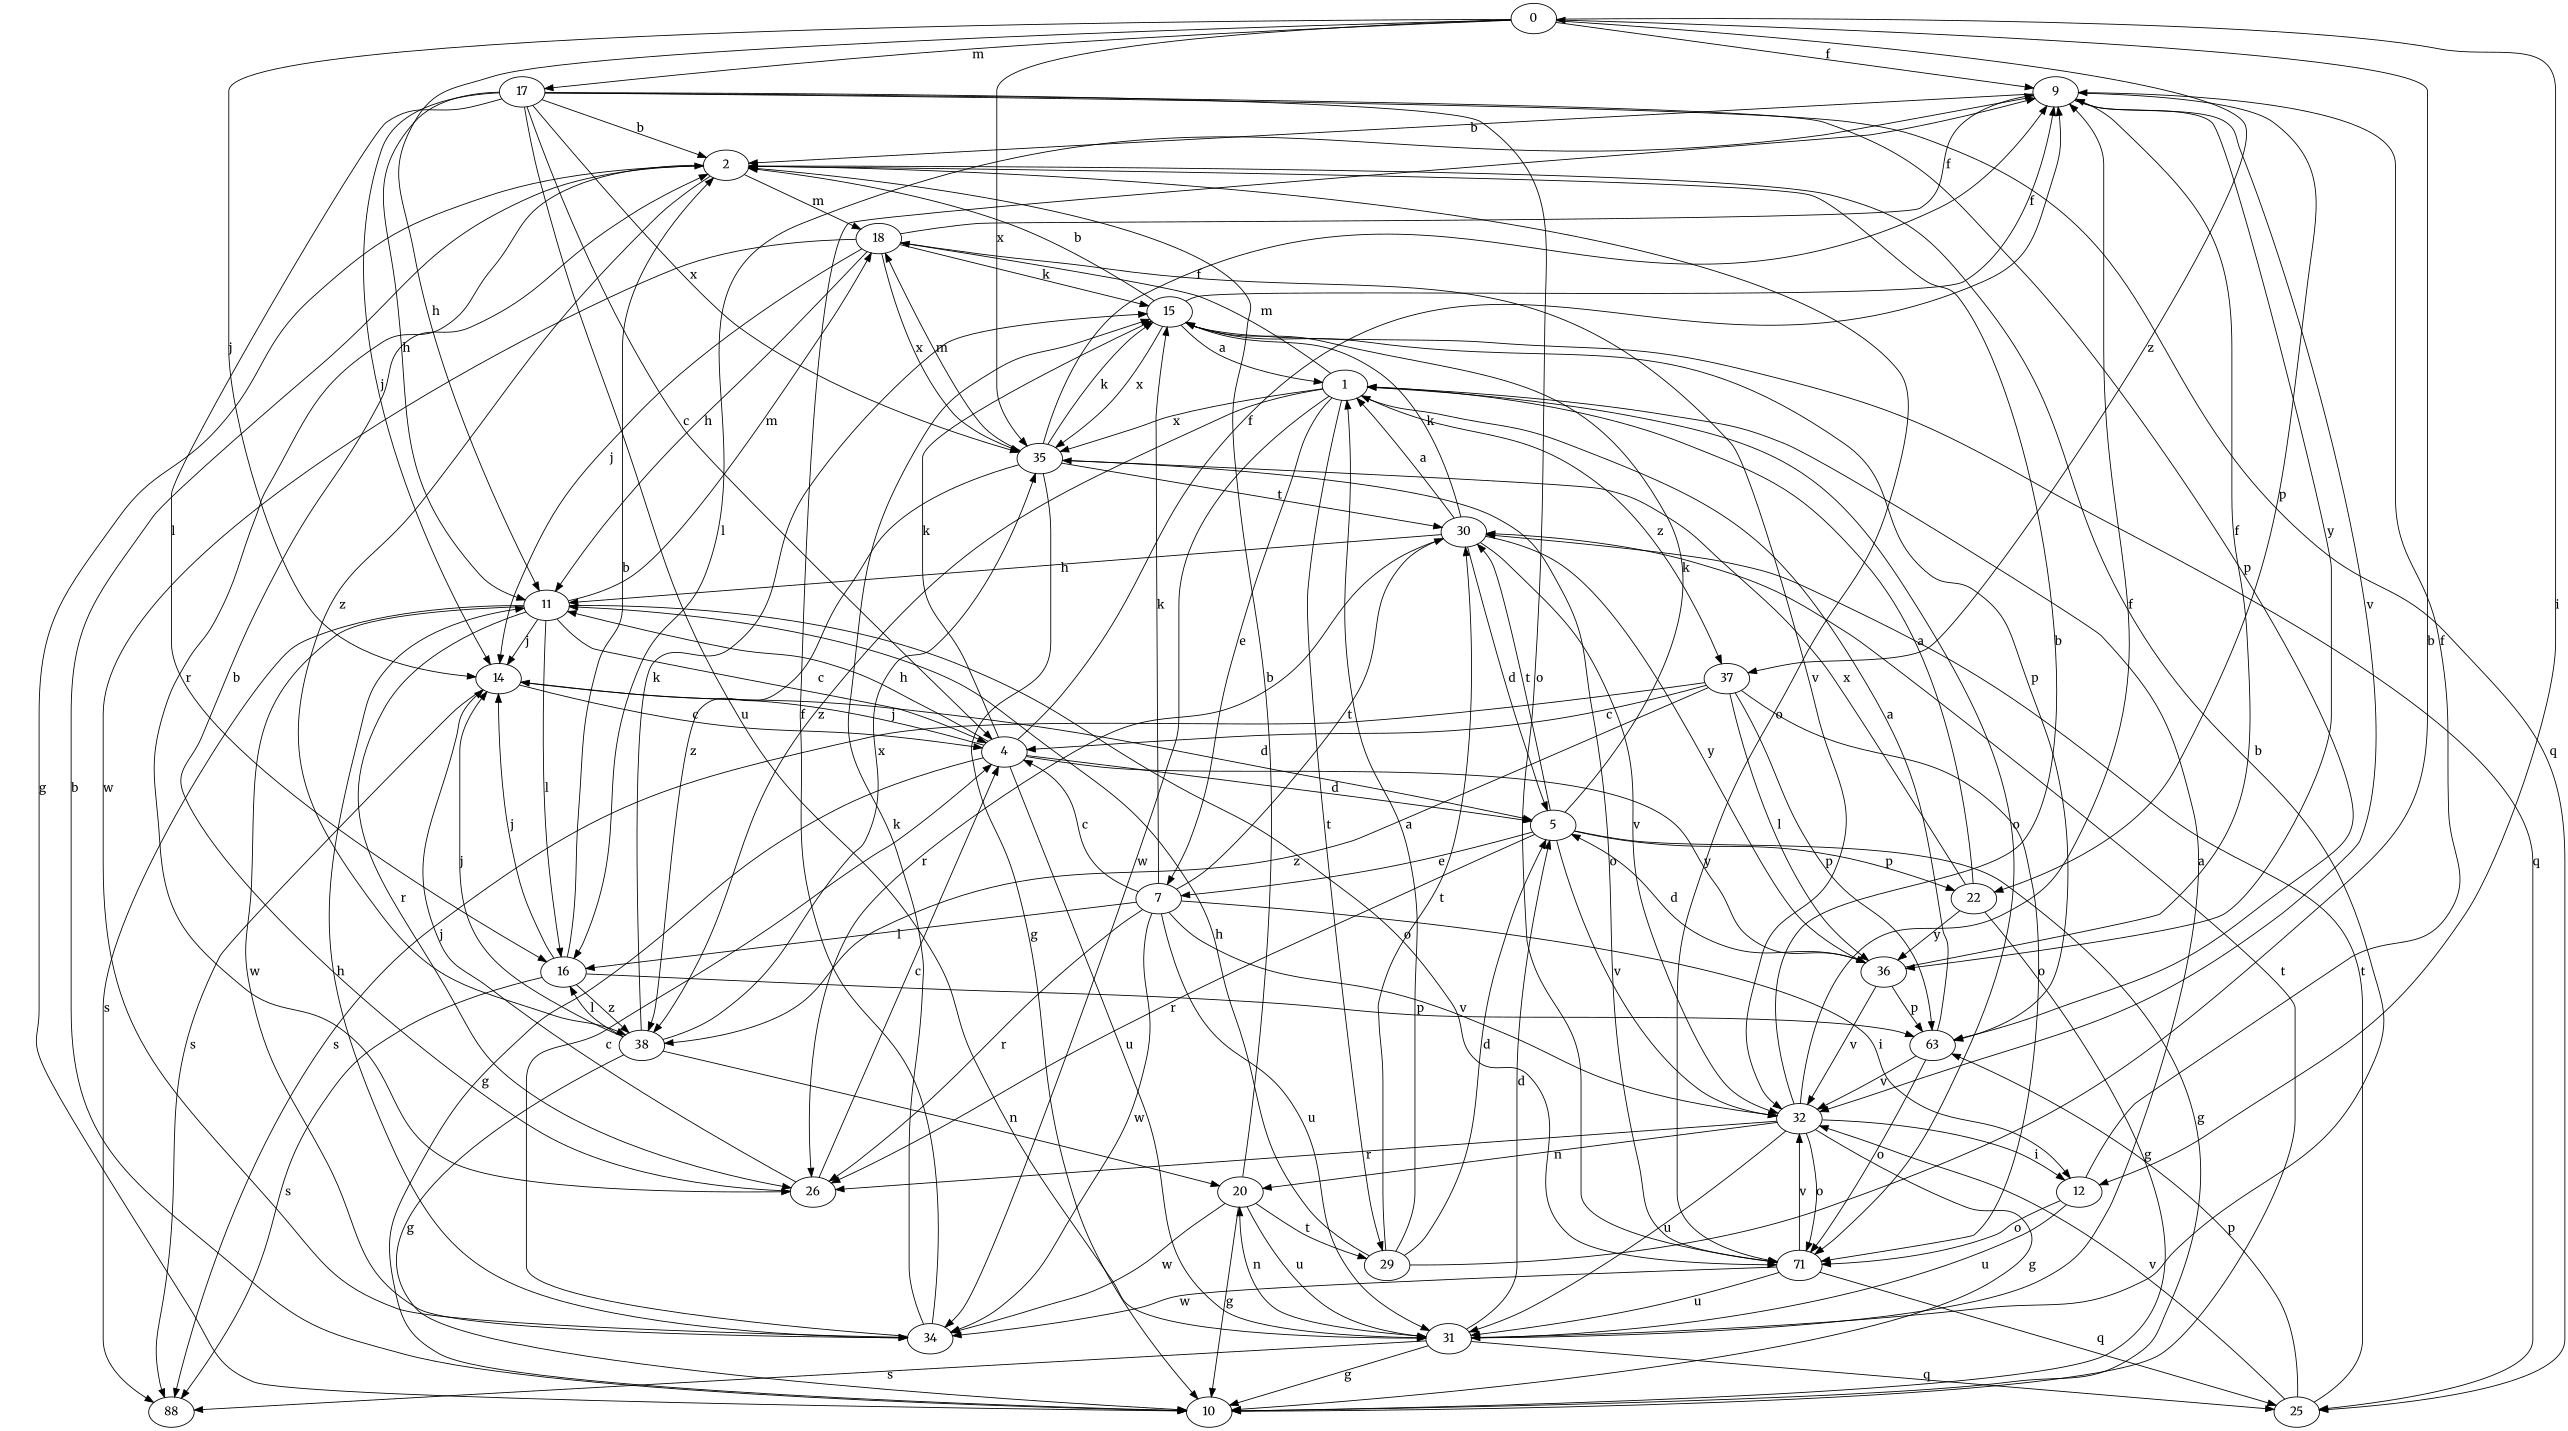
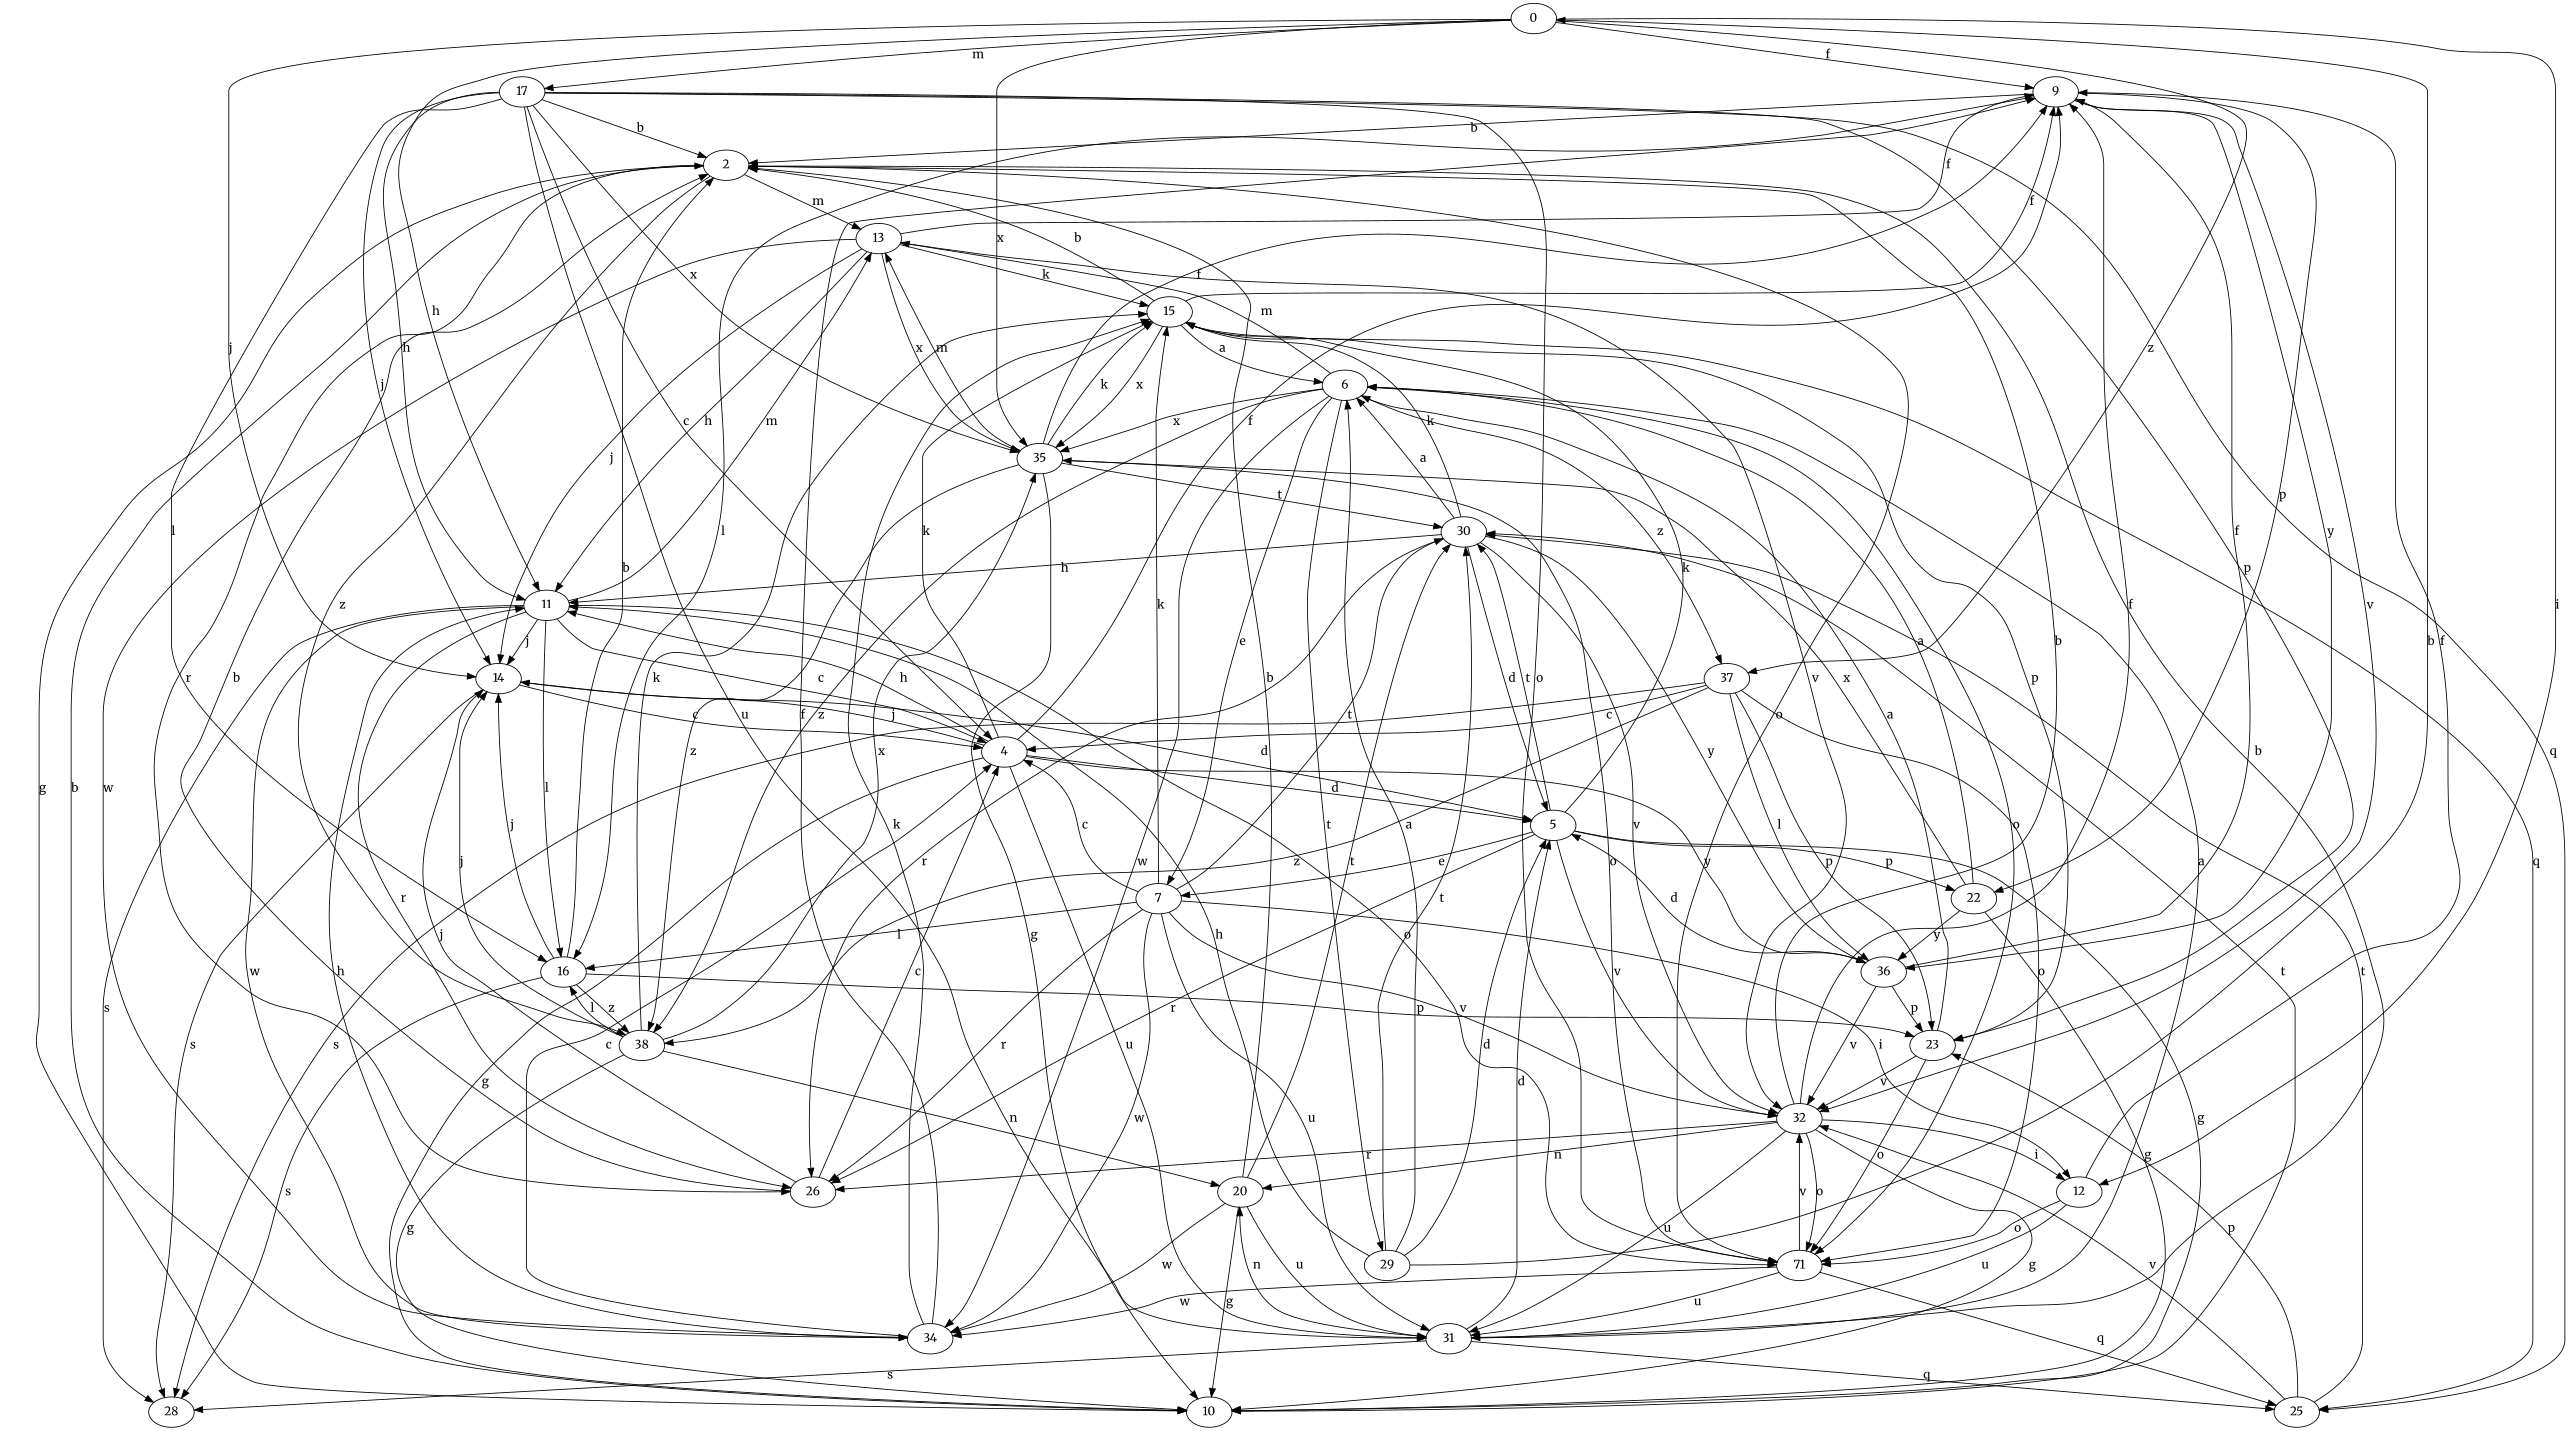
node "18": label "18" -> "13"
node "1": label "1" -> "6"
node "63": label "63" -> "23"
edge "20" -> "29": now "20" -> "30"
edge "31" -> "10": removed, label "g"
node "88": label "88" -> "28"
